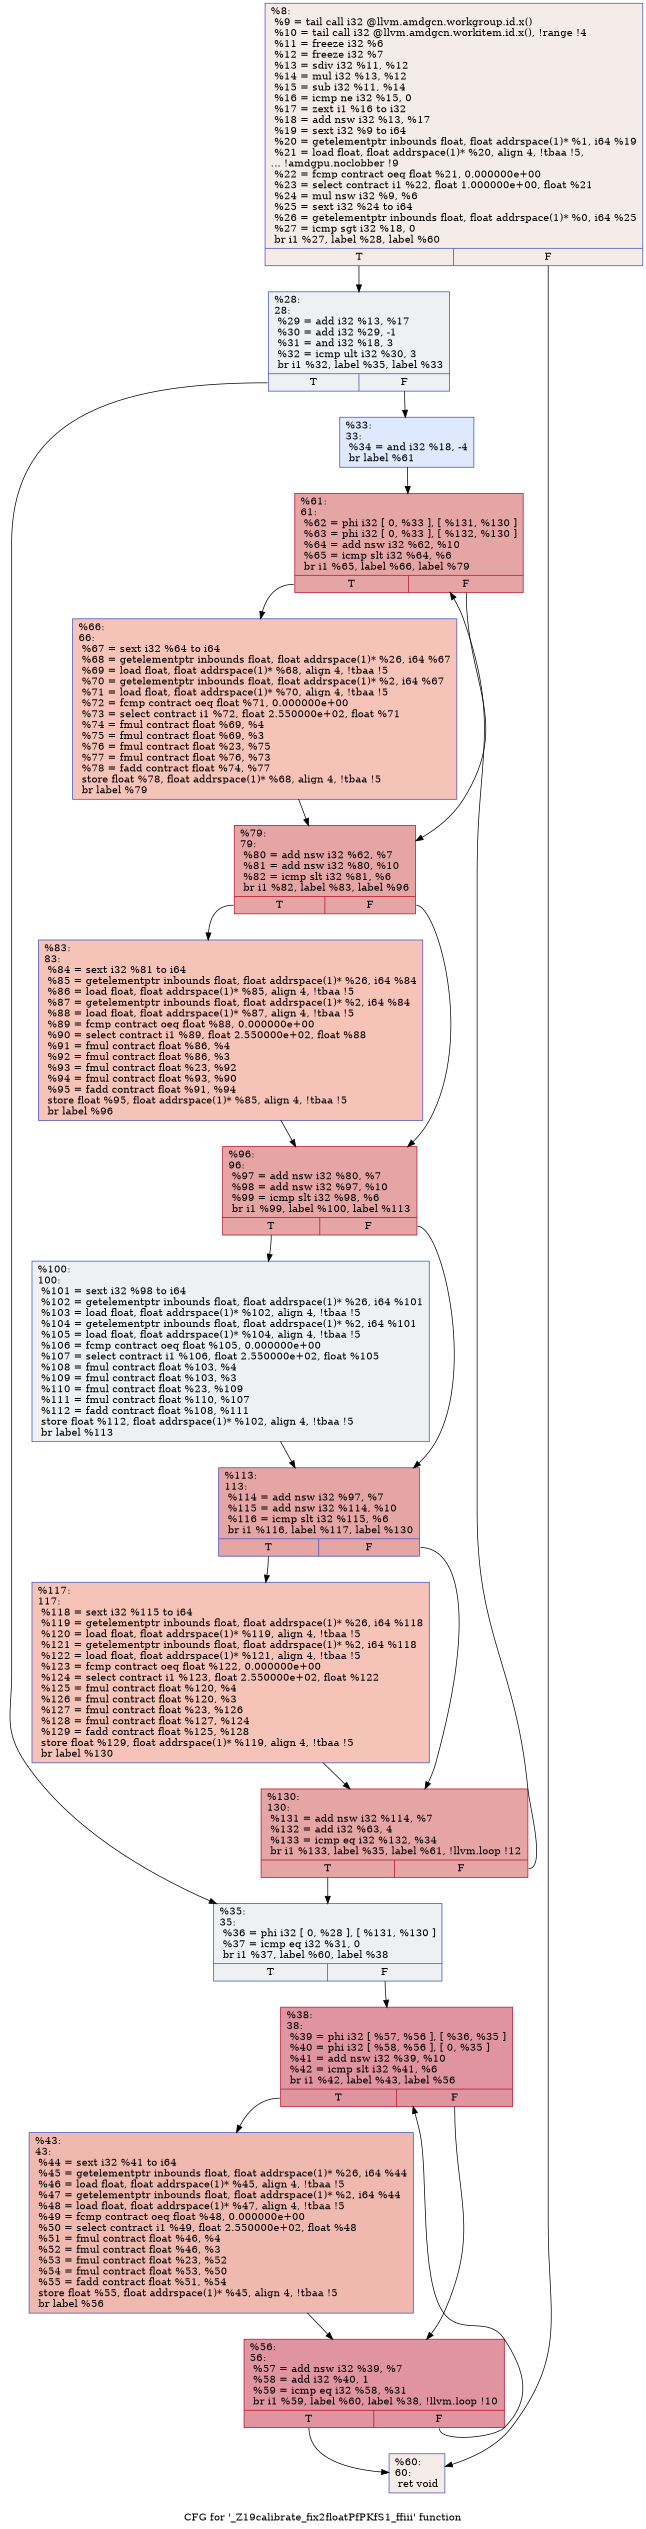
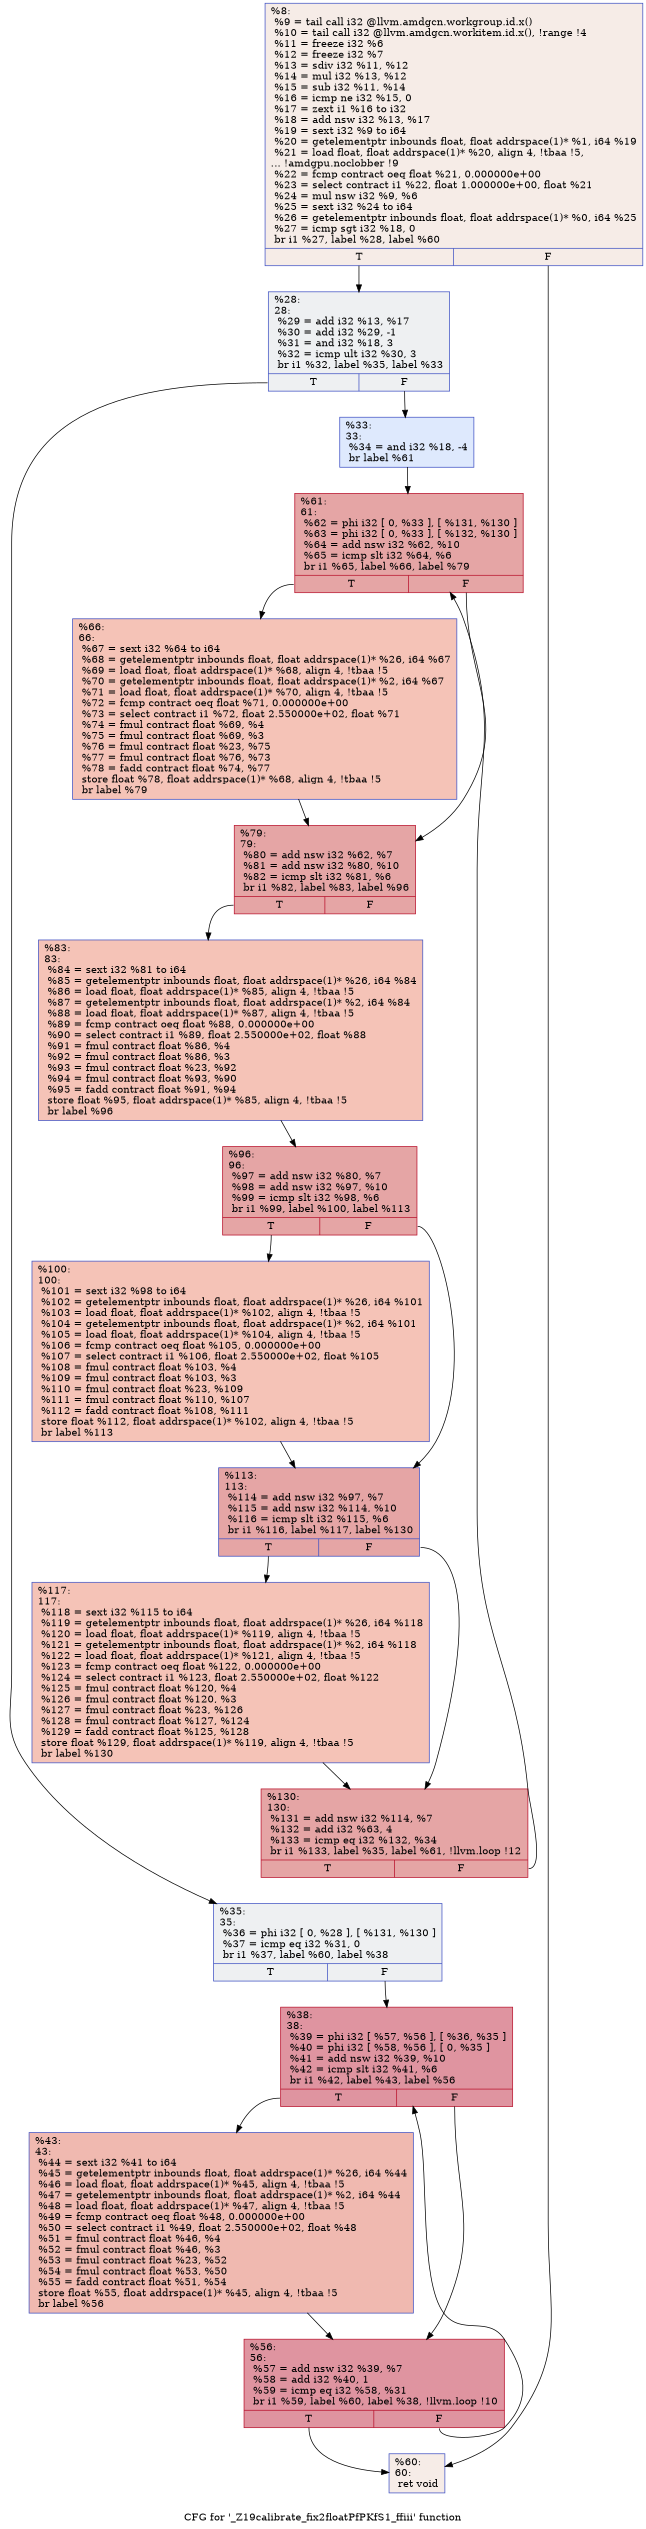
edge "%79:" -> "%96:": removed
node "%100:": fillcolor #d9dce170 -> #e8765c70
edge "%130:" -> "%35:": removed
